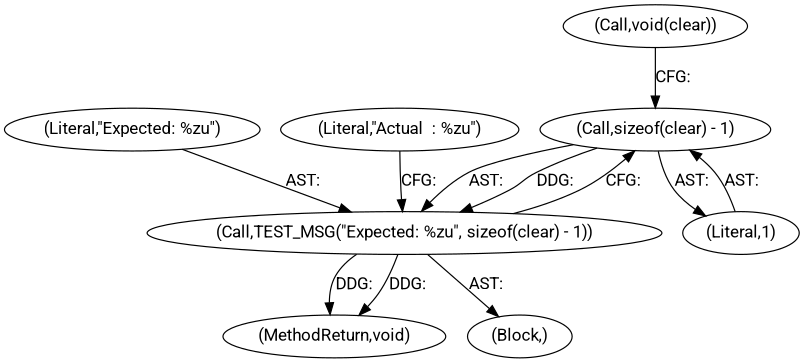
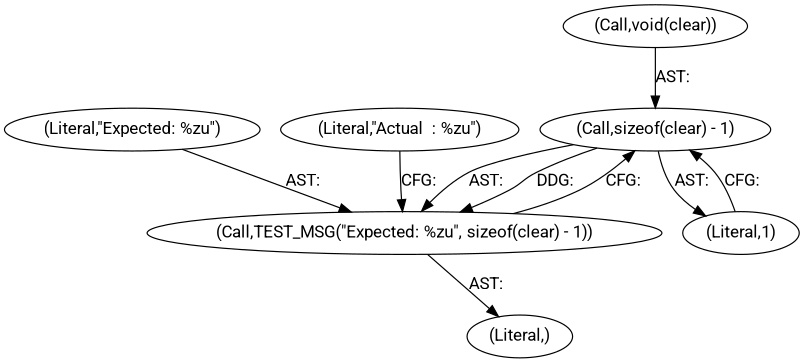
edge "(Call,void(clear))" -> "(Call,sizeof(clear) - 1)": label "CFG: " -> "AST: "
edge "(Literal,1)" -> "(Call,sizeof(clear) - 1)": label "AST: " -> "CFG: "
node "(MethodReturn,void)": removed
node "(Block,)": label "(Block,)" -> "(Literal,)"
